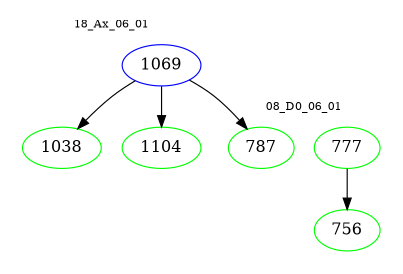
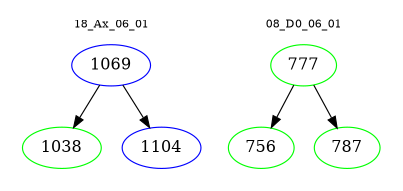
edge "1069" -> "787": now "777" -> "787"
node "1104": color green -> blue
